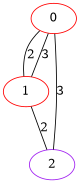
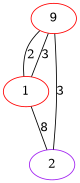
node "0": label "0" -> "9"
edge "1" -- "2": label "2" -> "8"
